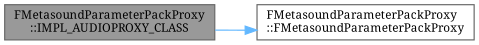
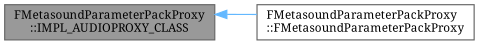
edge "FMetasoundParameterPackProxy ::IMPL_AUDIOPROXY_CLASS" -> "FMetasoundParameterPackProxy ::FMetasoundParameterPackProxy": reversed
